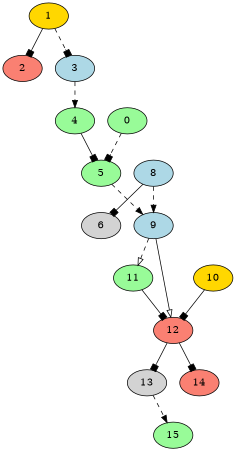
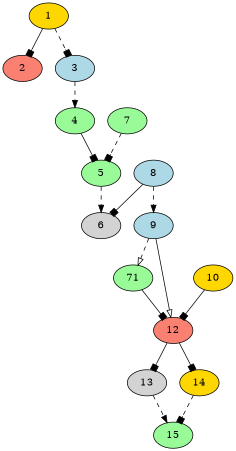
node "0": label "0" -> "7"
edge "5" -> "9": now "5" -> "6"
node "11": label "11" -> "71"
node "14": fillcolor salmon -> gold
edge "14" -> "15": added
